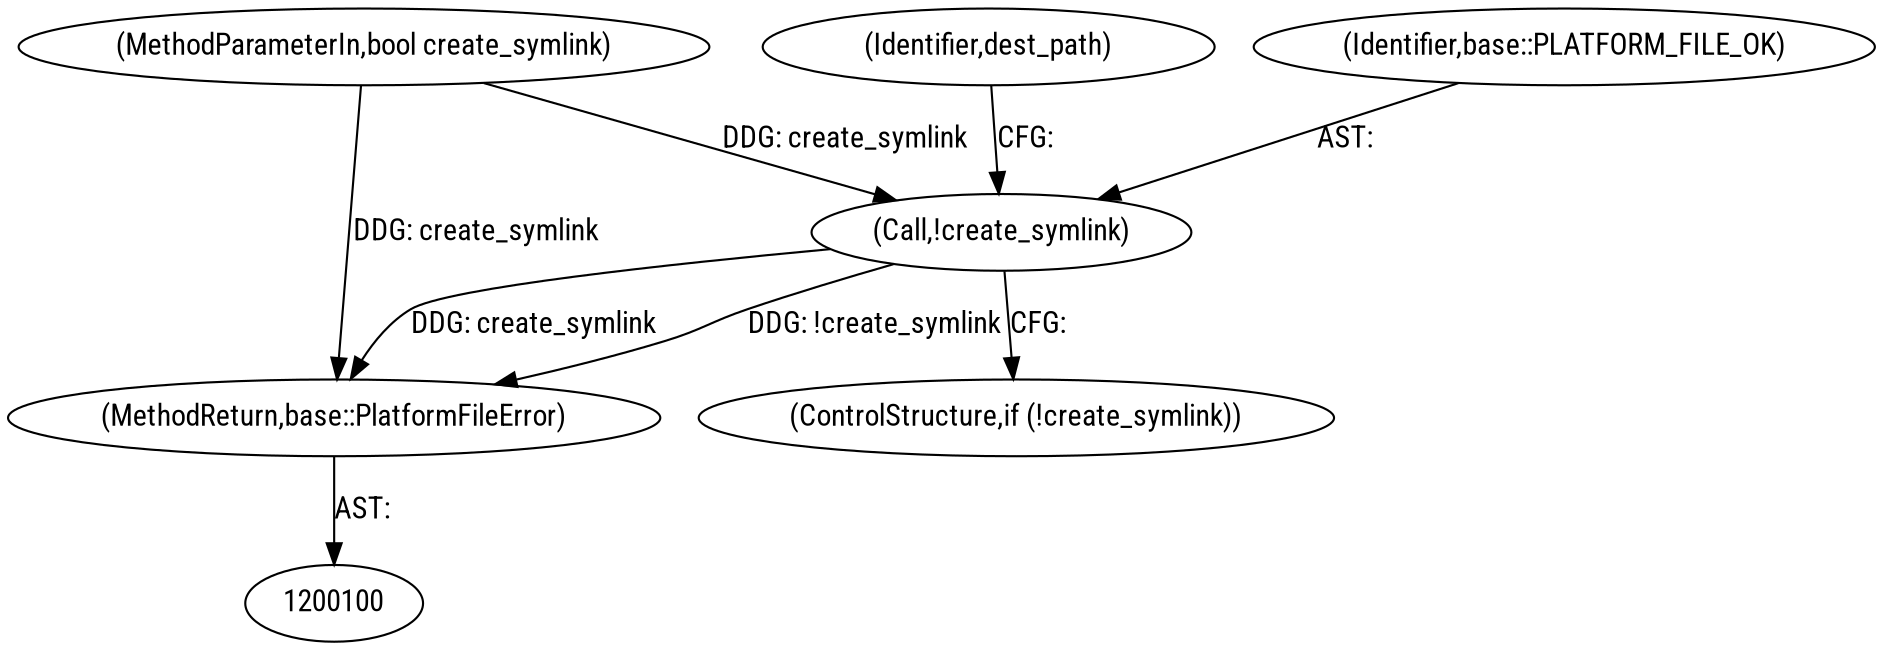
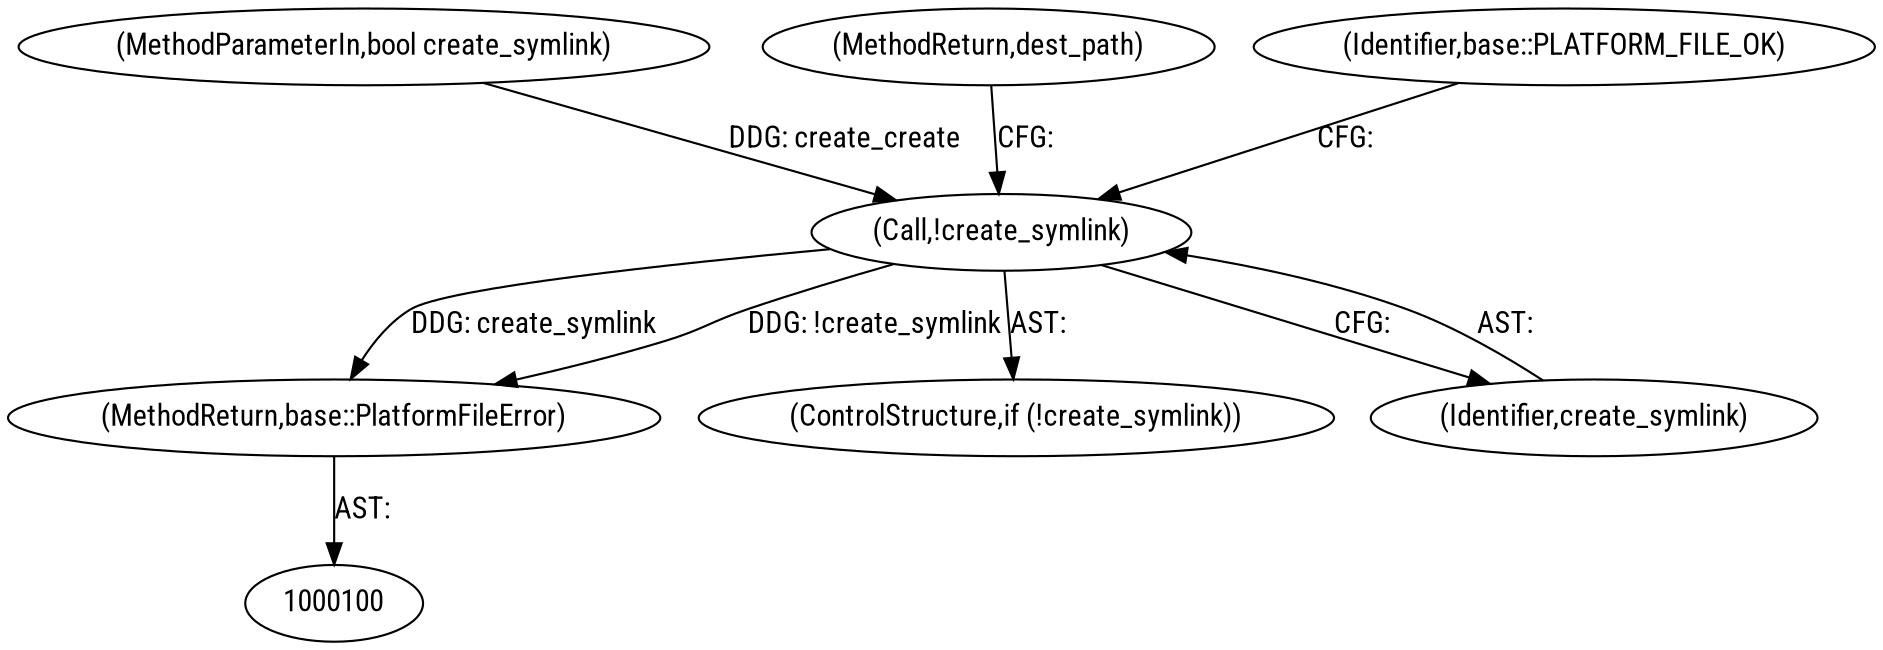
node "(Identifier,dest_path)": label "(Identifier,dest_path)" -> "(MethodReturn,dest_path)"
edge "(MethodParameterIn,bool create_symlink)" -> "(Call,!create_symlink)": label "DDG: create_symlink" -> "DDG: create_create"
edge "(Identifier,base::PLATFORM_FILE_OK)" -> "(Call,!create_symlink)": label "AST: " -> "CFG: "
edge "(MethodParameterIn,bool create_symlink)" -> "(MethodReturn,base::PlatformFileError)": removed, label "DDG: create_symlink"
edge "(Call,!create_symlink)" -> "(ControlStructure,if (!create_symlink))": label "CFG: " -> "AST: "
node "(Identifier,create_symlink)": added
node "1200100": label "1200100" -> "1000100"
